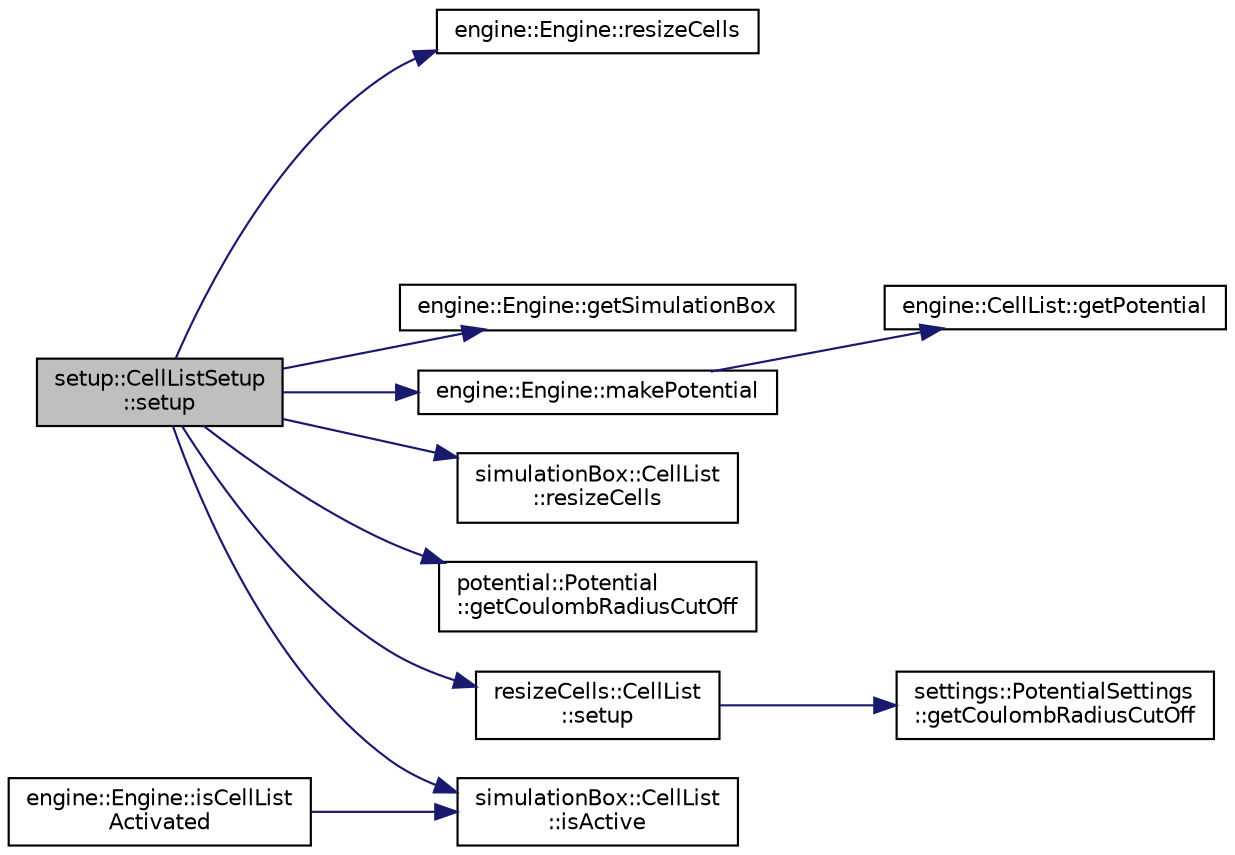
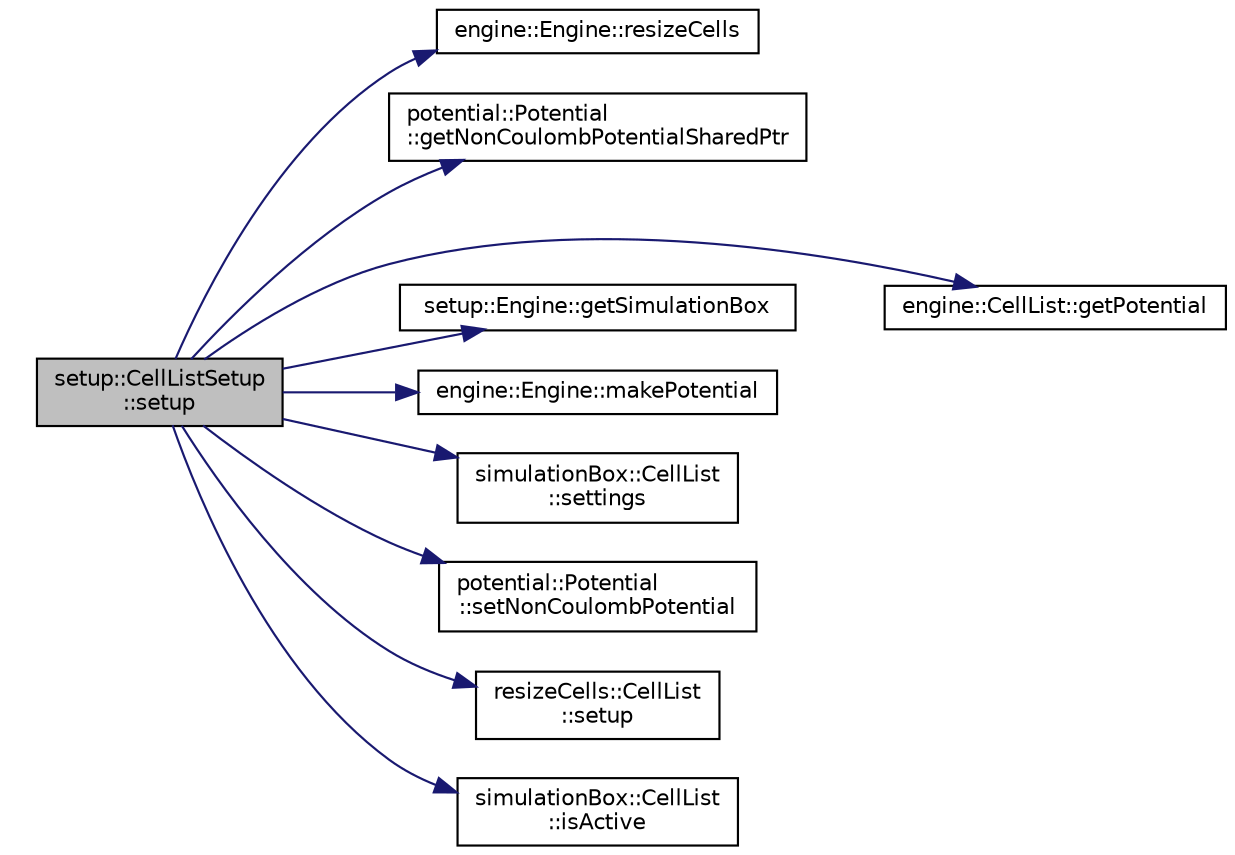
node "potential::Potential ::getNonCoulombPotentialSharedPtr": added
node "engine::Engine::getSimulationBox": label "engine::Engine::getSimulationBox" -> "setup::Engine::getSimulationBox"
edge "engine::Engine::makePotential" -> "engine::CellList::getPotential": now "setup::CellListSetup ::setup" -> "engine::CellList::getPotential"
node "simulationBox::CellList ::resizeCells": label "simulationBox::CellList ::resizeCells" -> "simulationBox::CellList ::settings"
node "potential::Potential ::getCoulombRadiusCutOff": label "potential::Potential ::getCoulombRadiusCutOff" -> "potential::Potential ::setNonCoulombPotential"
node "settings::PotentialSettings ::getCoulombRadiusCutOff": removed
node "engine::Engine::isCellList Activated": removed
